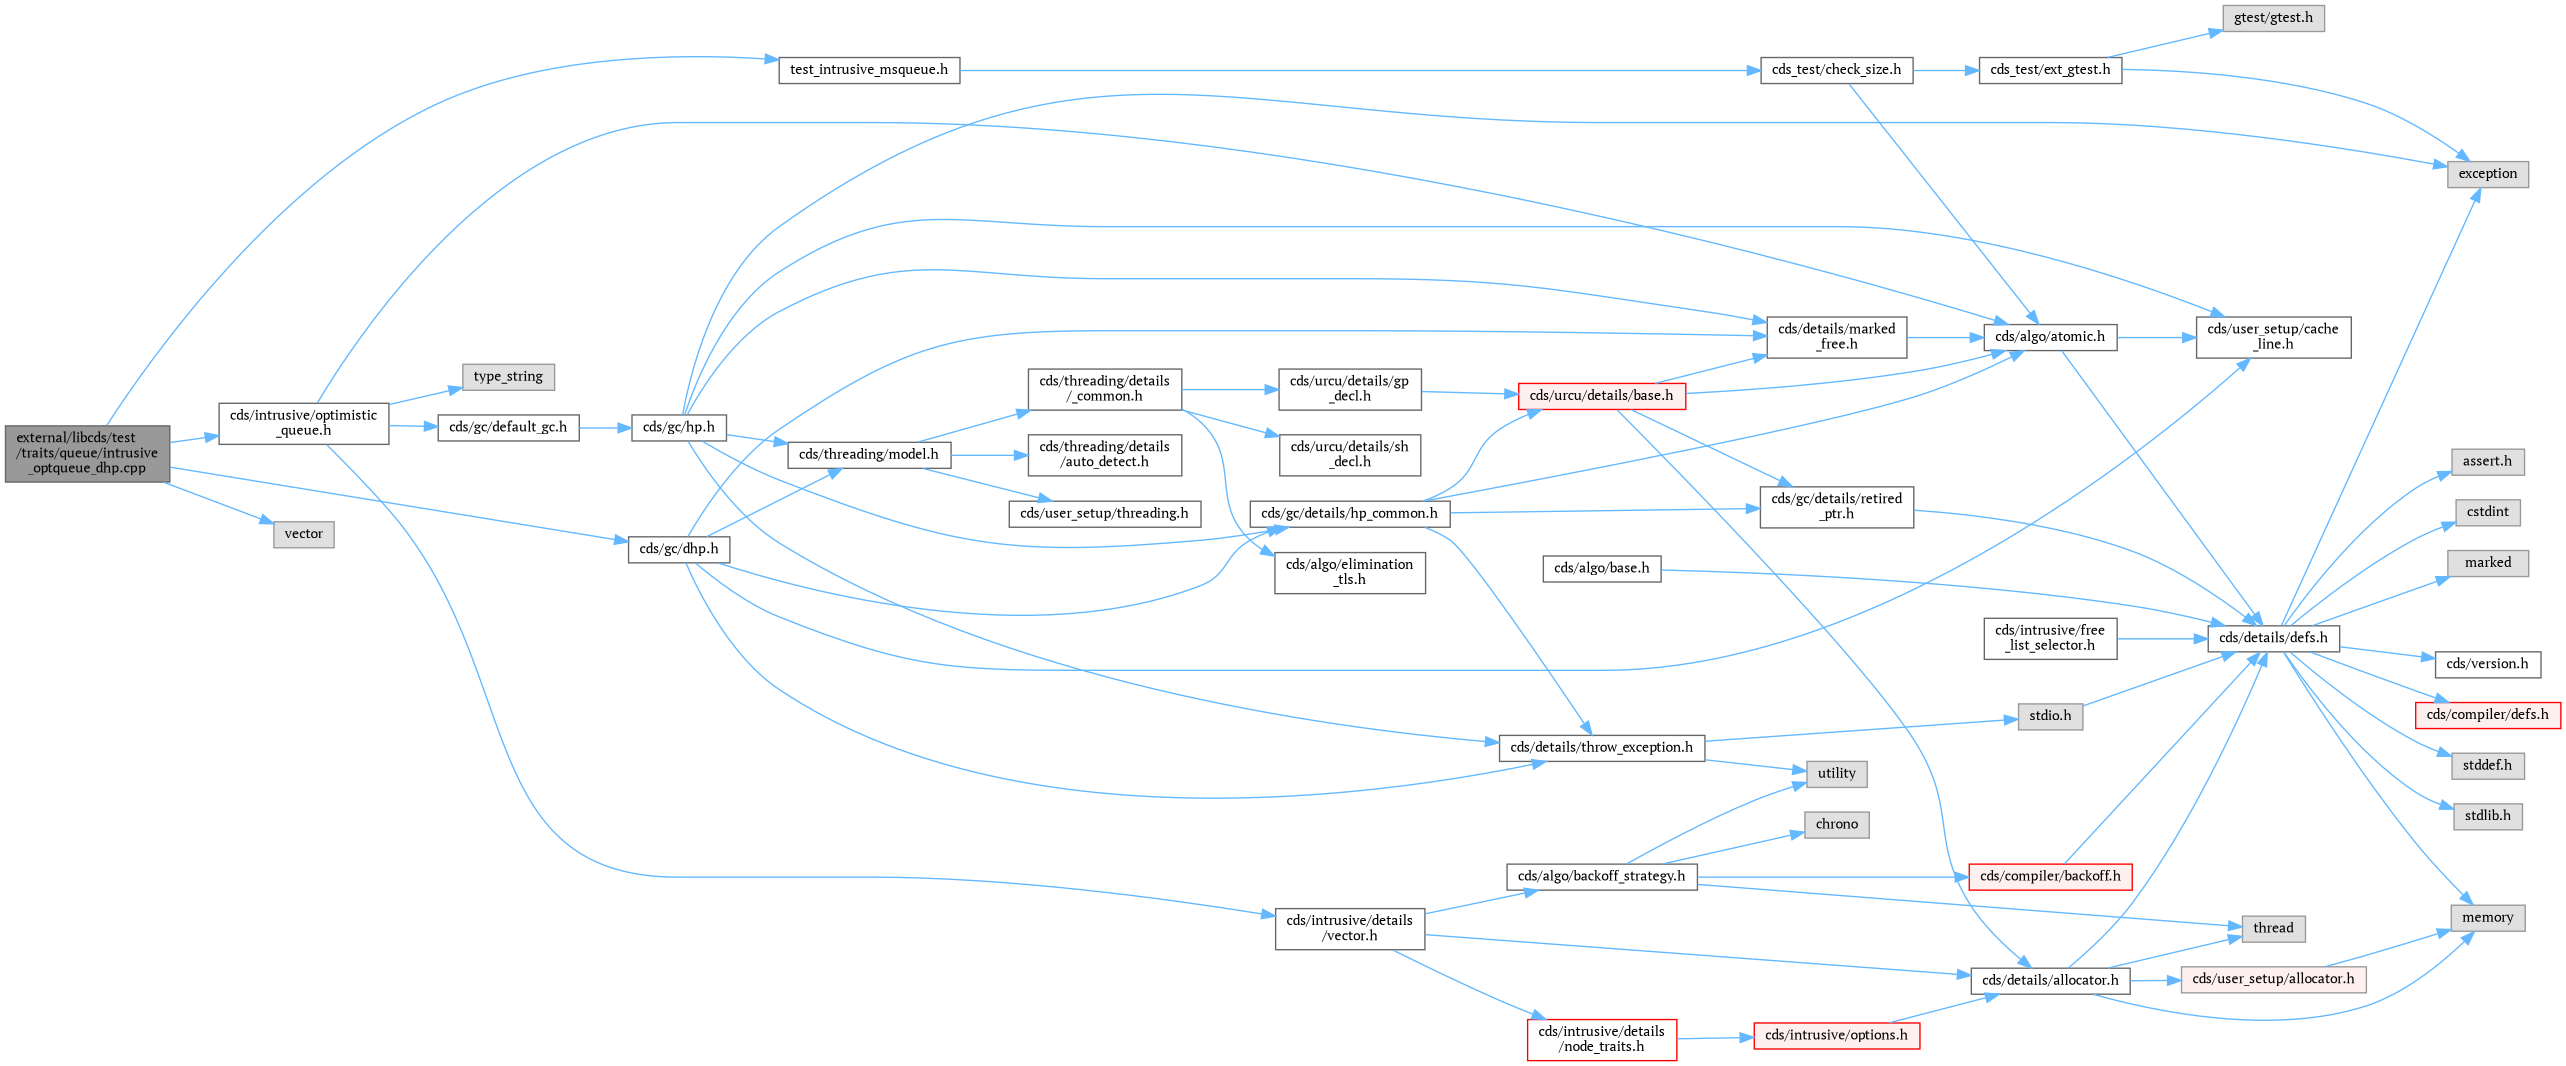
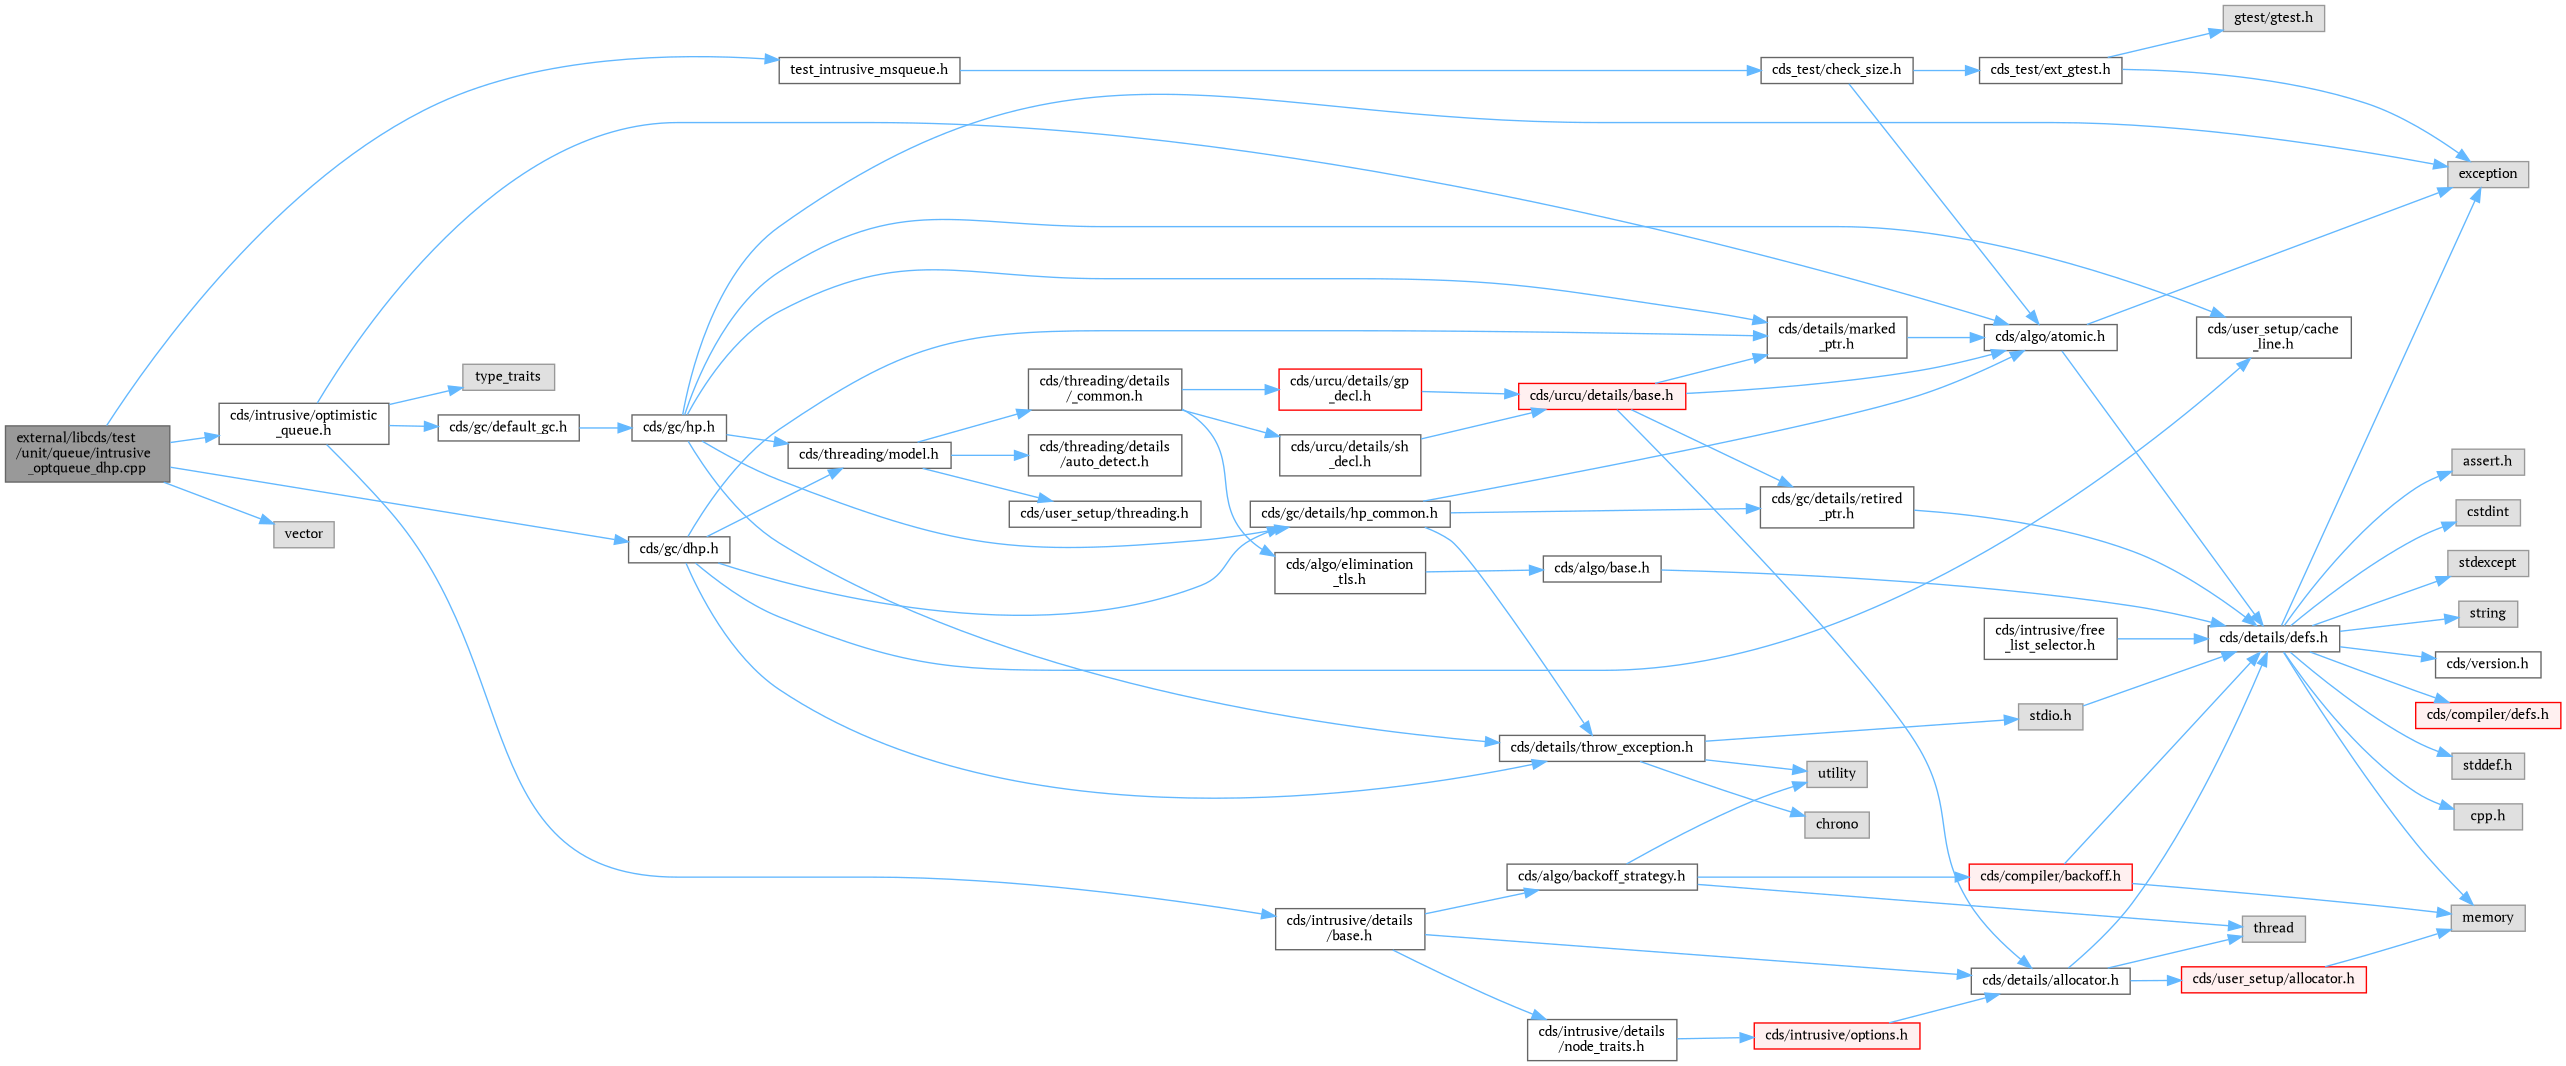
node "cds/details/marked _free.h": label "cds/details/marked _free.h" -> "cds/details/marked _ptr.h"
edge "cds/algo/atomic.h" -> "cds/user_setup/cache _line.h": now "cds/algo/atomic.h" -> "exception"
node "type_string": label "type_string" -> "type_traits"
node "cds/urcu/details/gp _decl.h": color grey40 -> red
node "external/libcds/test /traits/queue/intrusive _optqueue_dhp.cpp": label "external/libcds/test /traits/queue/intrusive _optqueue_dhp.cpp" -> "external/libcds/test /unit/queue/intrusive _optqueue_dhp.cpp"
edge "cds/gc/details/hp_common.h" -> "cds/urcu/details/base.h": now "cds/urcu/details/sh _decl.h" -> "cds/urcu/details/base.h"
node "marked": label "marked" -> "stdexcept"
edge "cds/algo/elimination _tls.h" -> "cds/algo/base.h": added
node "string": added
node "stdlib.h": label "stdlib.h" -> "cpp.h"
edge "cds/algo/backoff_strategy.h" -> "chrono": now "cds/details/throw_exception.h" -> "chrono"
node "cds/intrusive/details /vector.h": label "cds/intrusive/details /vector.h" -> "cds/intrusive/details /base.h"
node "cds/user_setup/allocator.h": color grey60 -> red
edge "cds/details/allocator.h" -> "memory": now "cds/compiler/backoff.h" -> "memory"
node "cds/intrusive/details /node_traits.h": color red -> grey40
